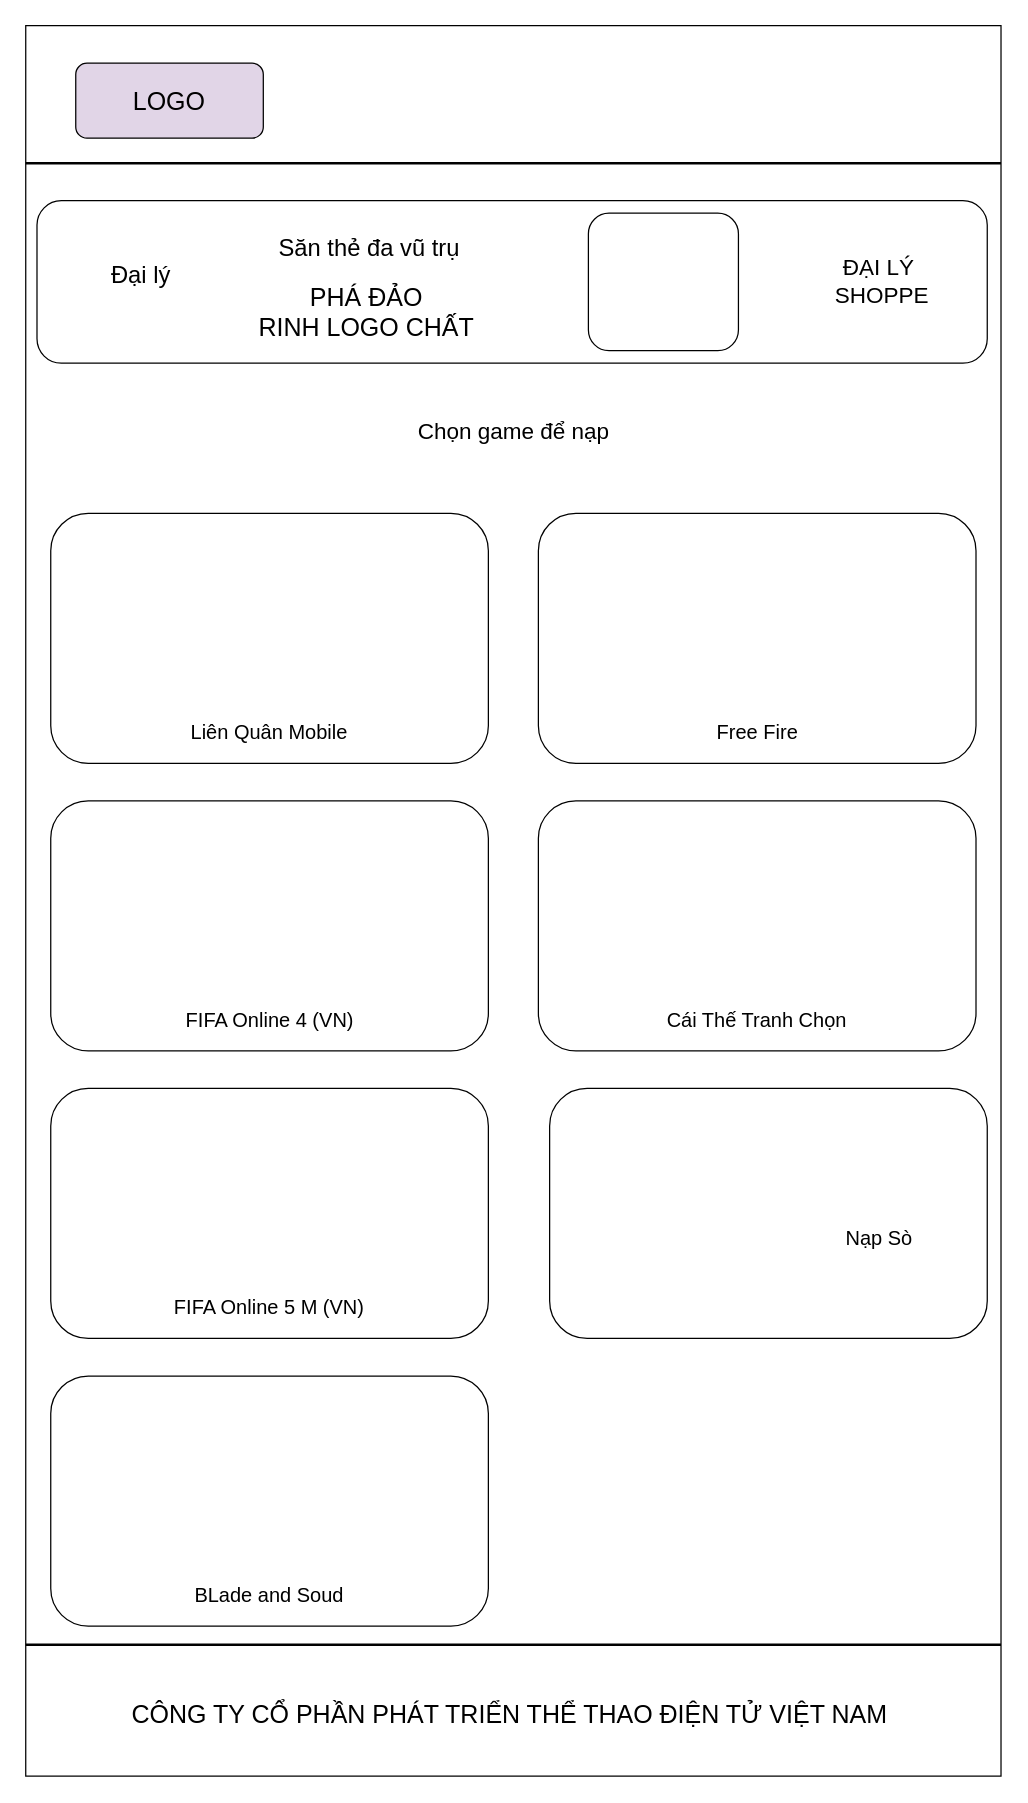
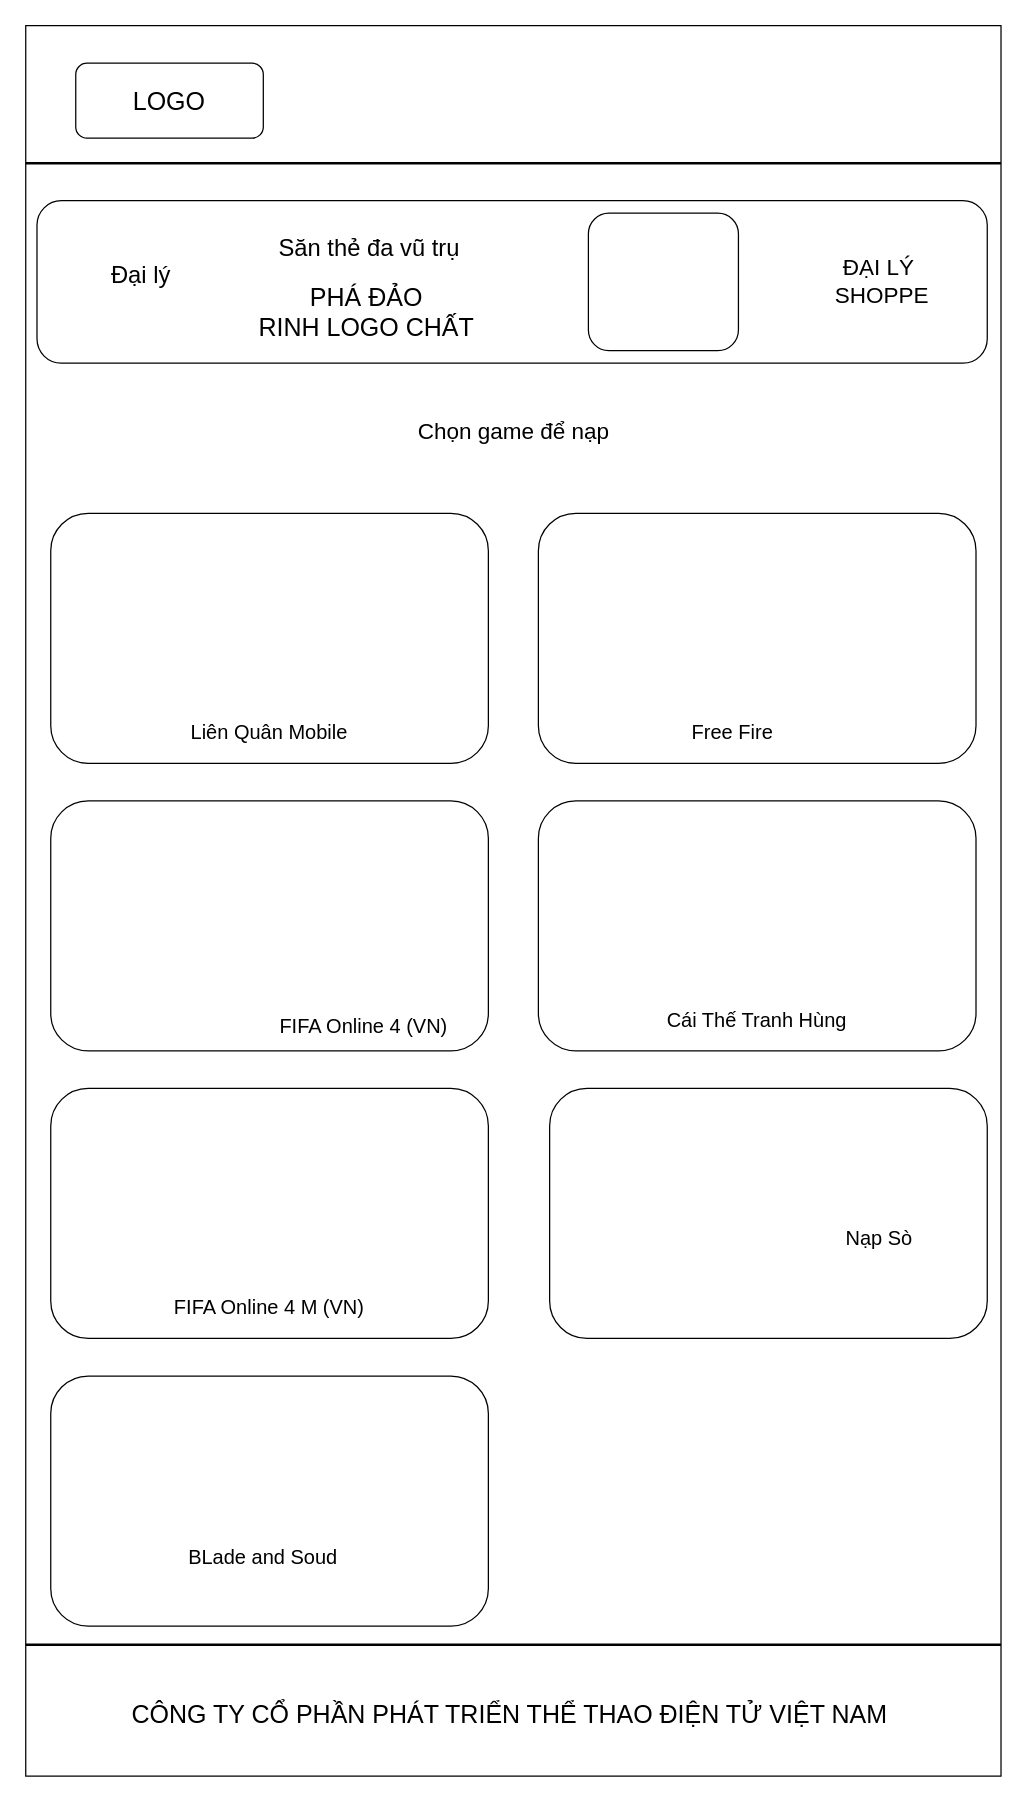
node "LOGO": fillcolor #e1d5e7 -> #ffffff
node "Free Fire": moved (757, 732) -> (732, 732)
node "FIFA Online 4 (VN)": moved (269, 1019) -> (363, 1026)
node "Cái Thế Tranh Chọn": label "Cái Thế Tranh Chọn" -> "Cái Thế Tranh Hùng"
node "FIFA Online 5 M (VN)": label "FIFA Online 5 M (VN)" -> "FIFA Online 4 M (VN)"
node "BLade and Soud": moved (269, 1594) -> (263, 1557)
